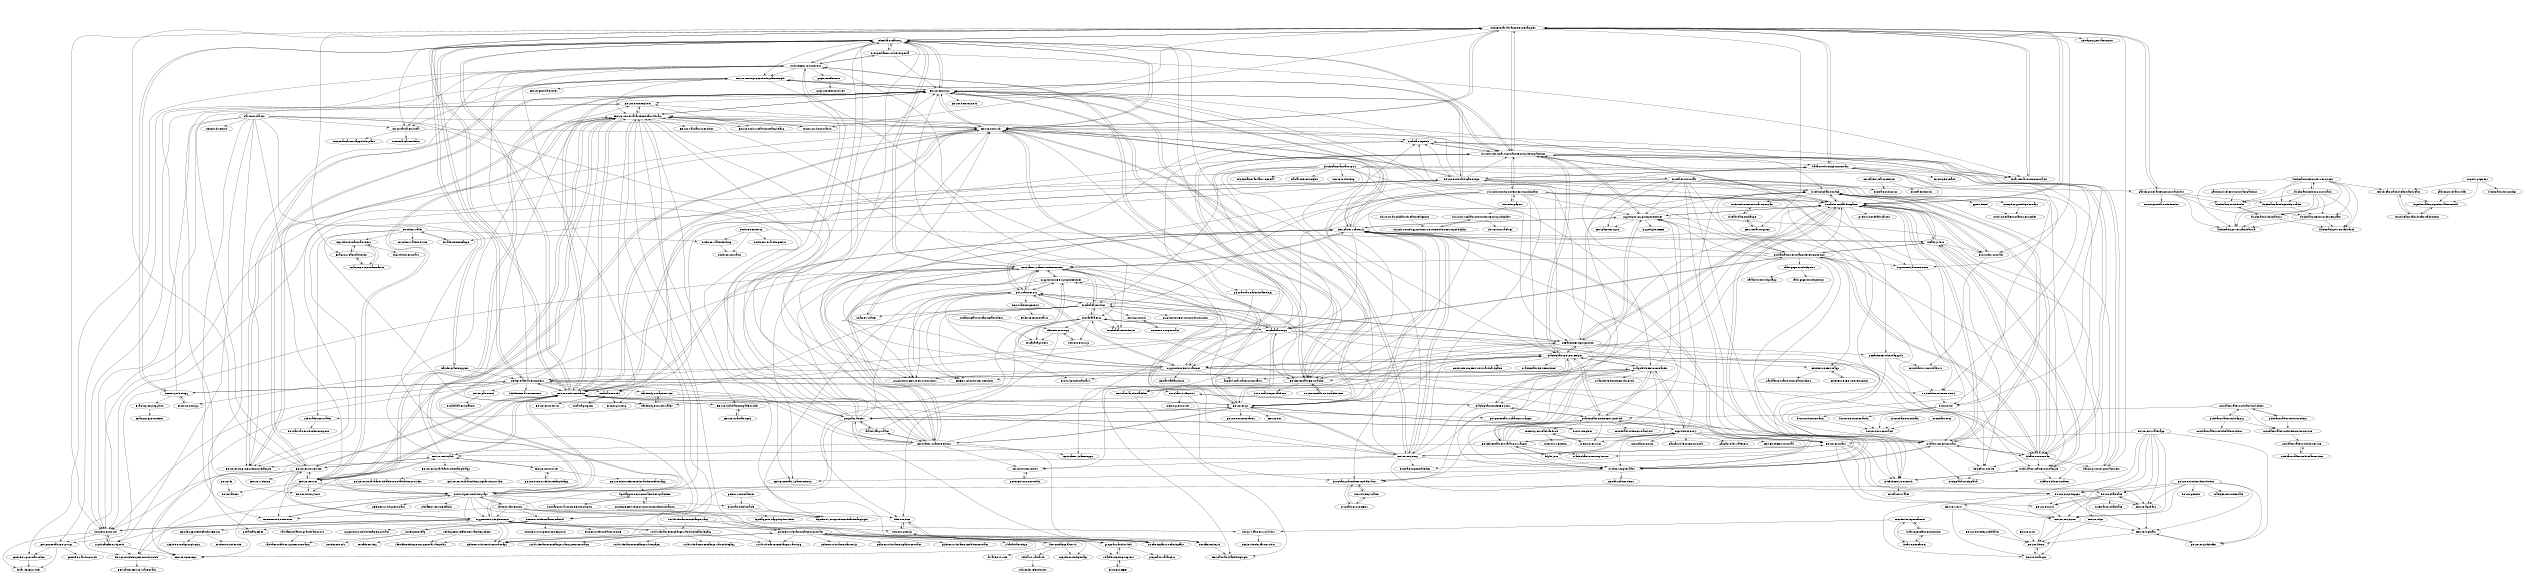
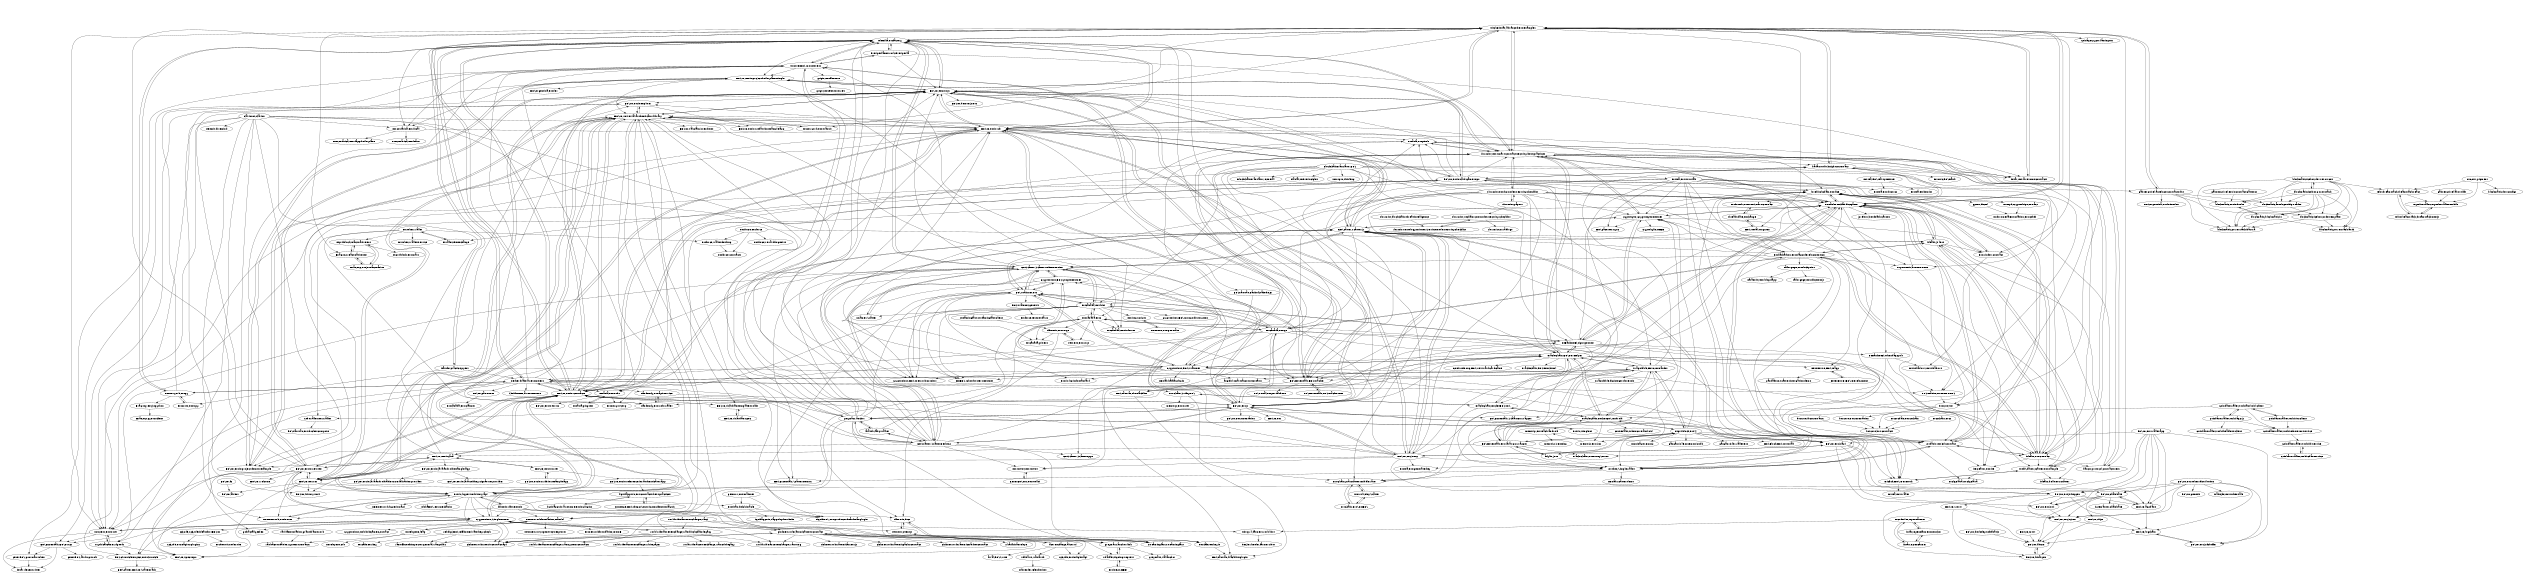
edge "boscore/bos" -> "boscore/ibc_contracts": now "boscore/bos" -> "EOSEssentials/Scala-API-Wrapper"
edge "memtrip/eosreach-android" -> "memtrip/eos-jvm": removed
